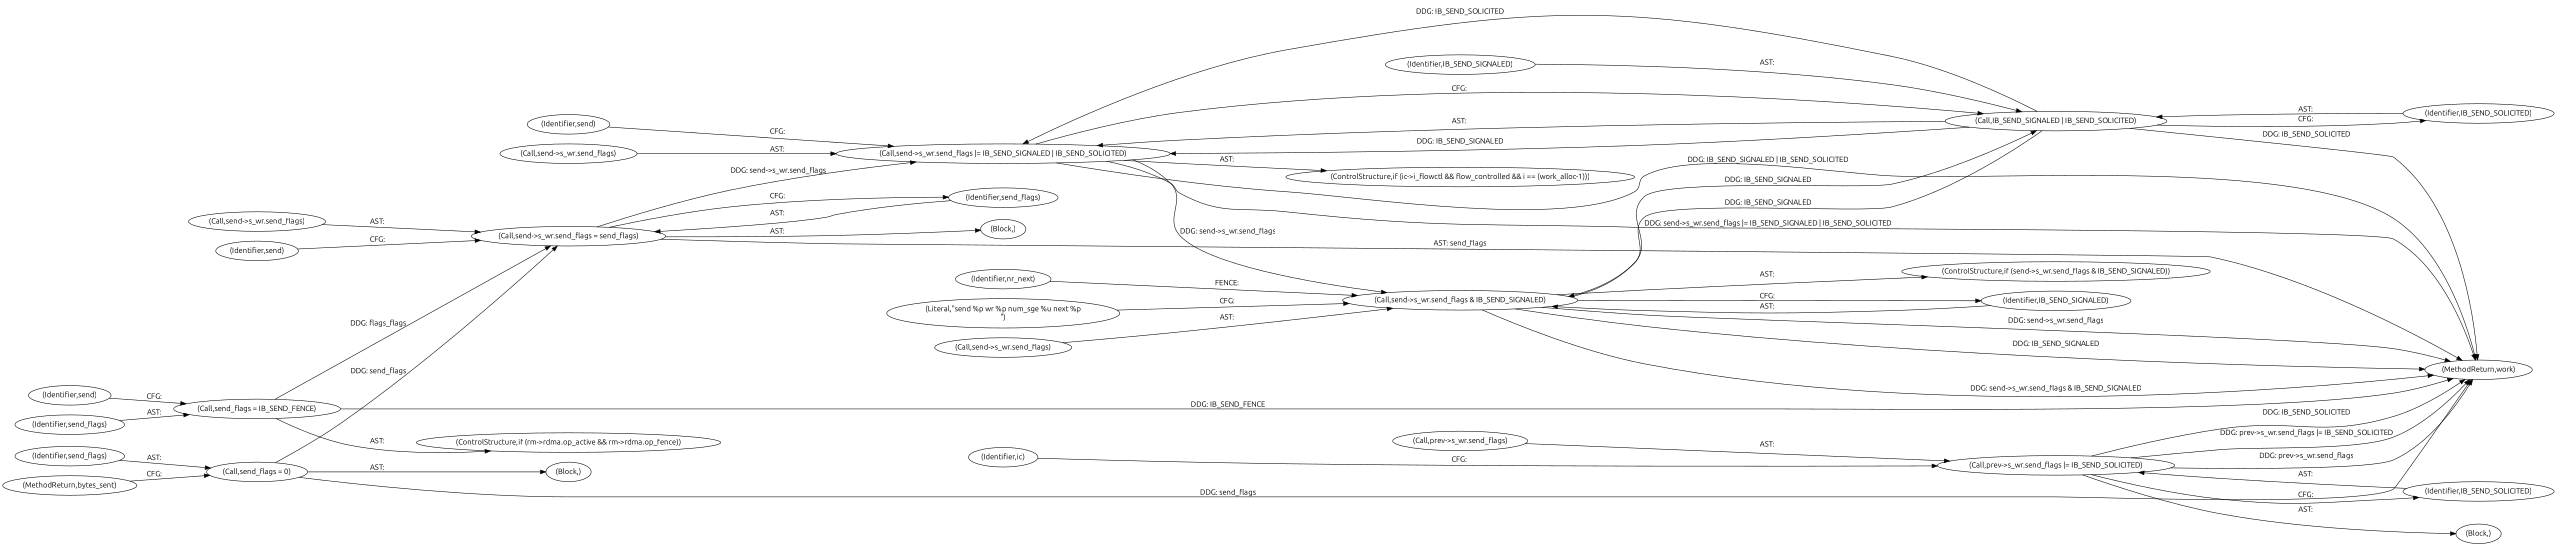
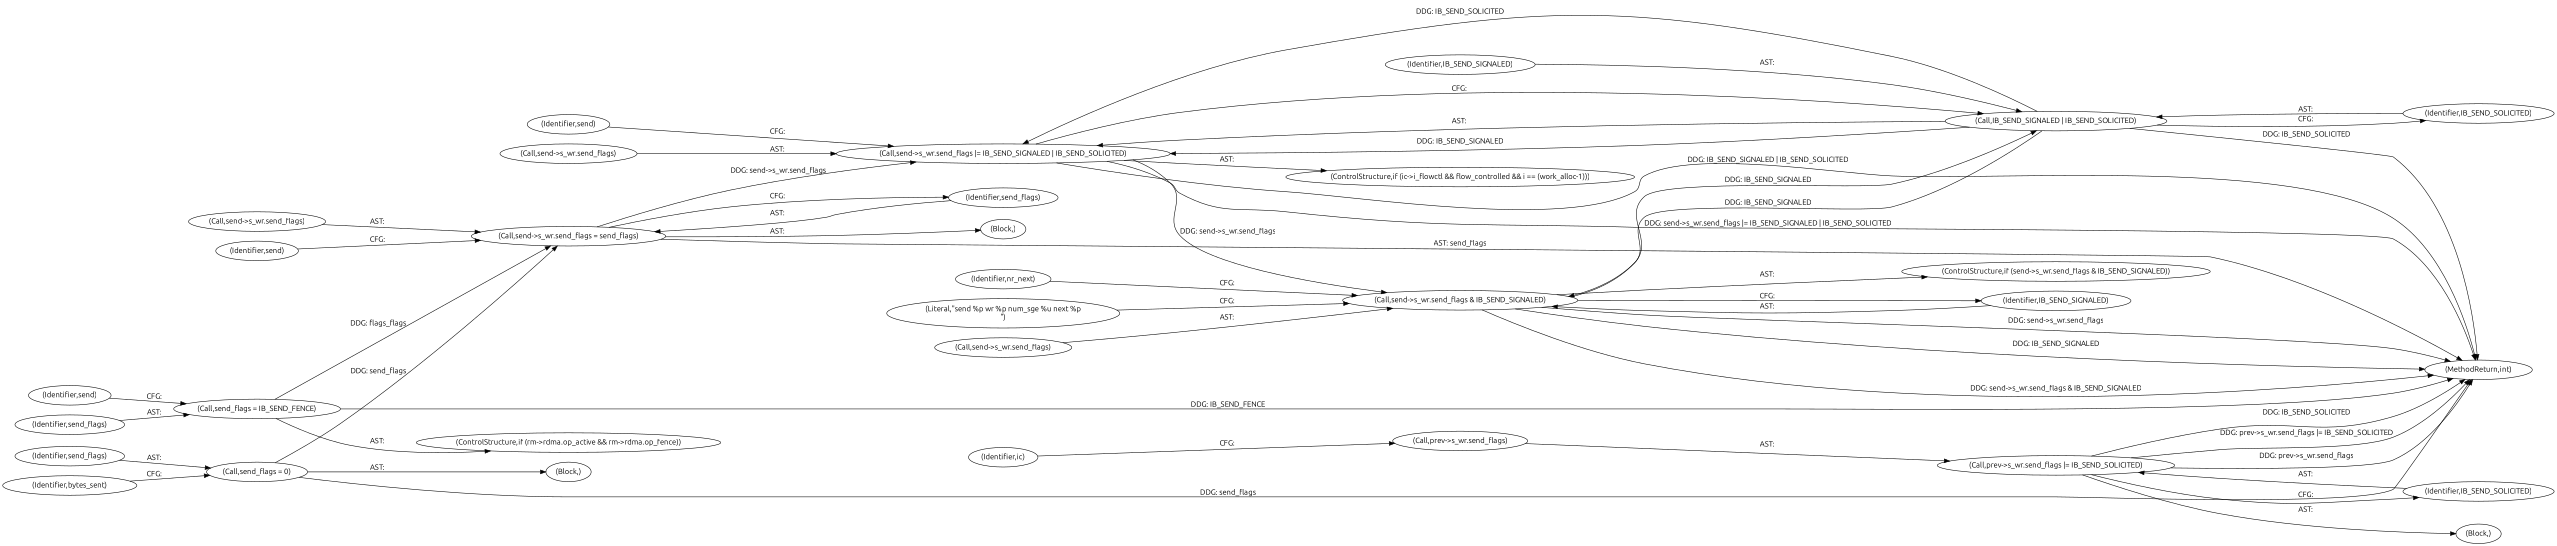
edge "(Identifier,nr_next)" -> "(Call,send->s_wr.send_flags & IB_SEND_SIGNALED)": label "FENCE: " -> "CFG: "
node "(MethodReturn,work)": label "(MethodReturn,work)" -> "(MethodReturn,int)"
edge "(Identifier,ic)" -> "(Call,prev->s_wr.send_flags |= IB_SEND_SOLICITED)": now "(Identifier,ic)" -> "(Call,prev->s_wr.send_flags)"
node "(MethodReturn,bytes_sent)": label "(MethodReturn,bytes_sent)" -> "(Identifier,bytes_sent)"
